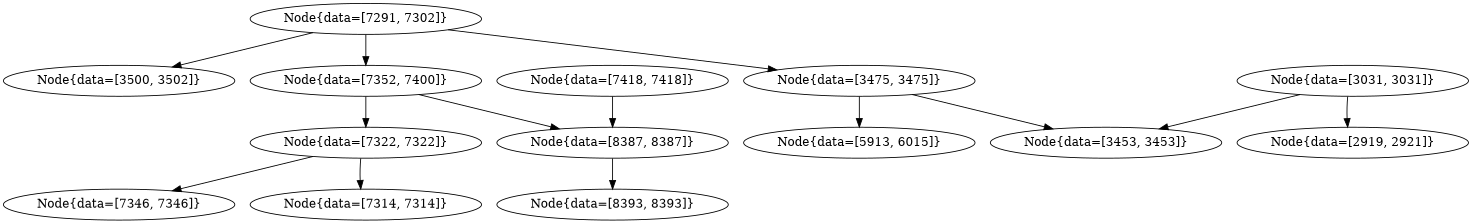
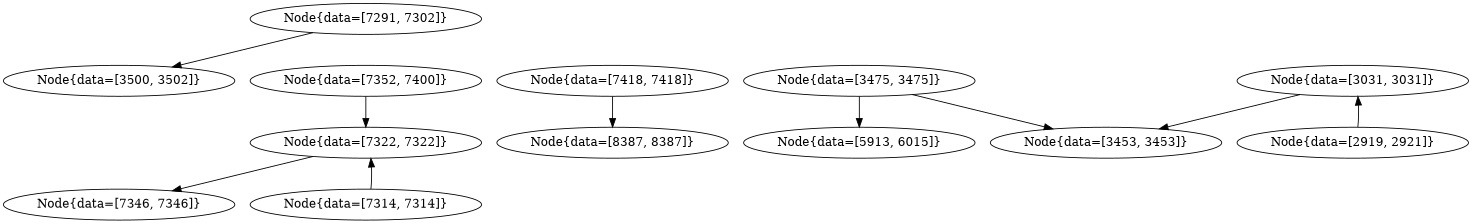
edge "Node{data=[7291, 7302]}" -> "Node{data=[7352, 7400]}": removed
edge "Node{data=[7291, 7302]}" -> "Node{data=[3475, 3475]}": removed
edge "Node{data=[3031, 3031]}" -> "Node{data=[2919, 2921]}": reversed
edge "Node{data=[7352, 7400]}" -> "Node{data=[8387, 8387]}": removed
edge "Node{data=[7322, 7322]}" -> "Node{data=[7314, 7314]}": reversed
node "Node{data=[8393, 8393]}": removed
